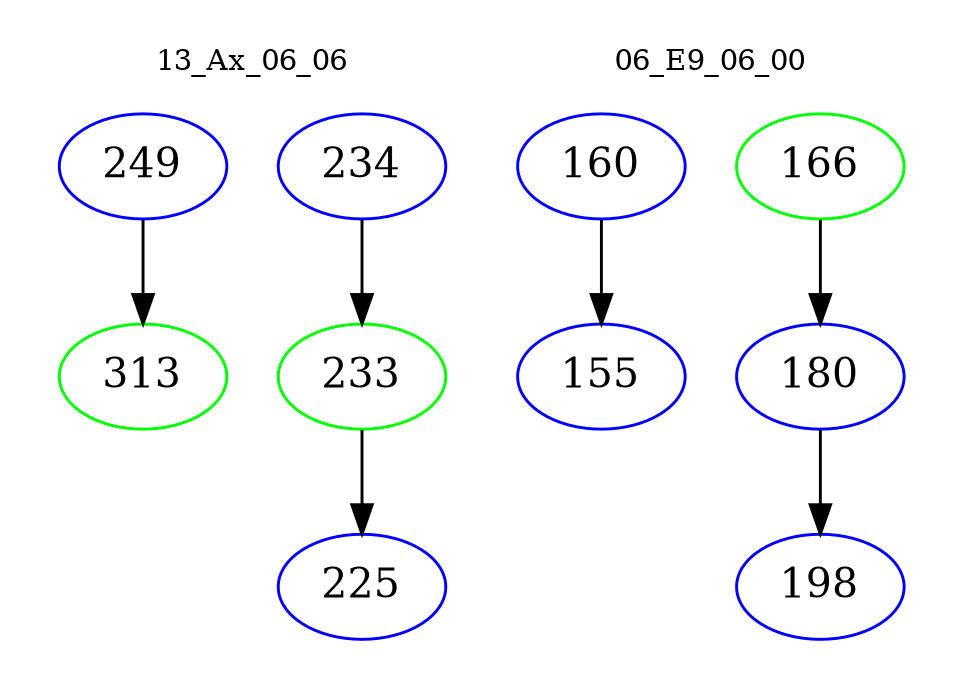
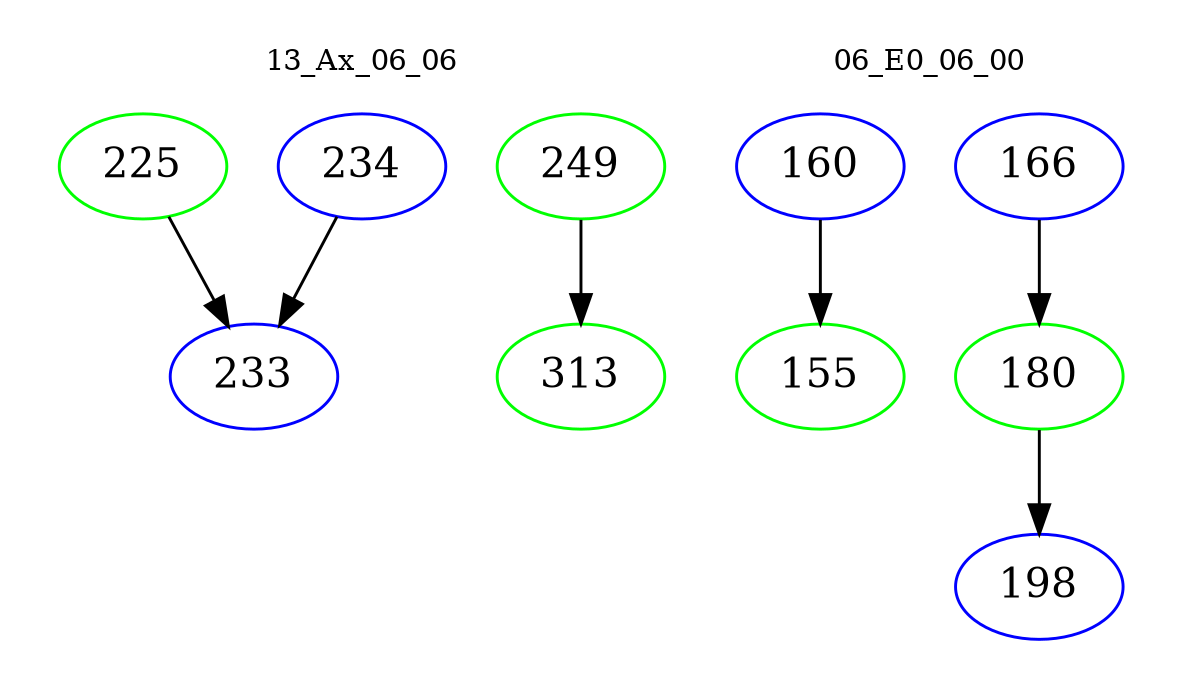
cluster "06_E9_06_00": label "06_E9_06_00" -> "06_E0_06_00"
node "249": color blue -> green
node "166": color green -> blue
node "233": color green -> blue
node "155": color blue -> green
node "180": color blue -> green
edge "233" -> "225": reversed
node "225": color blue -> green
